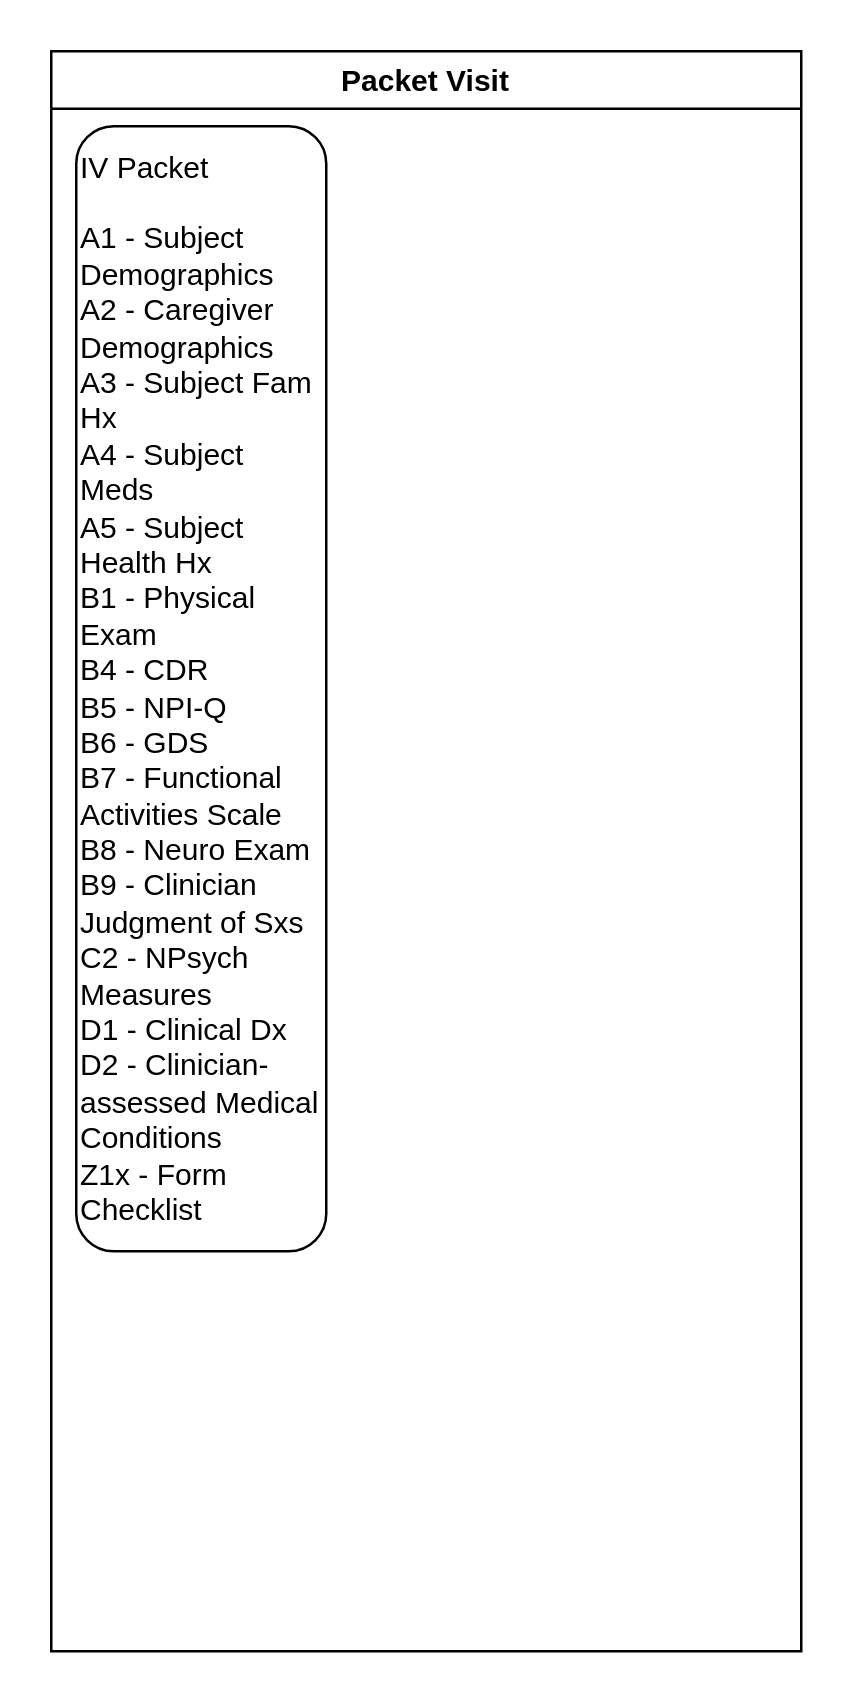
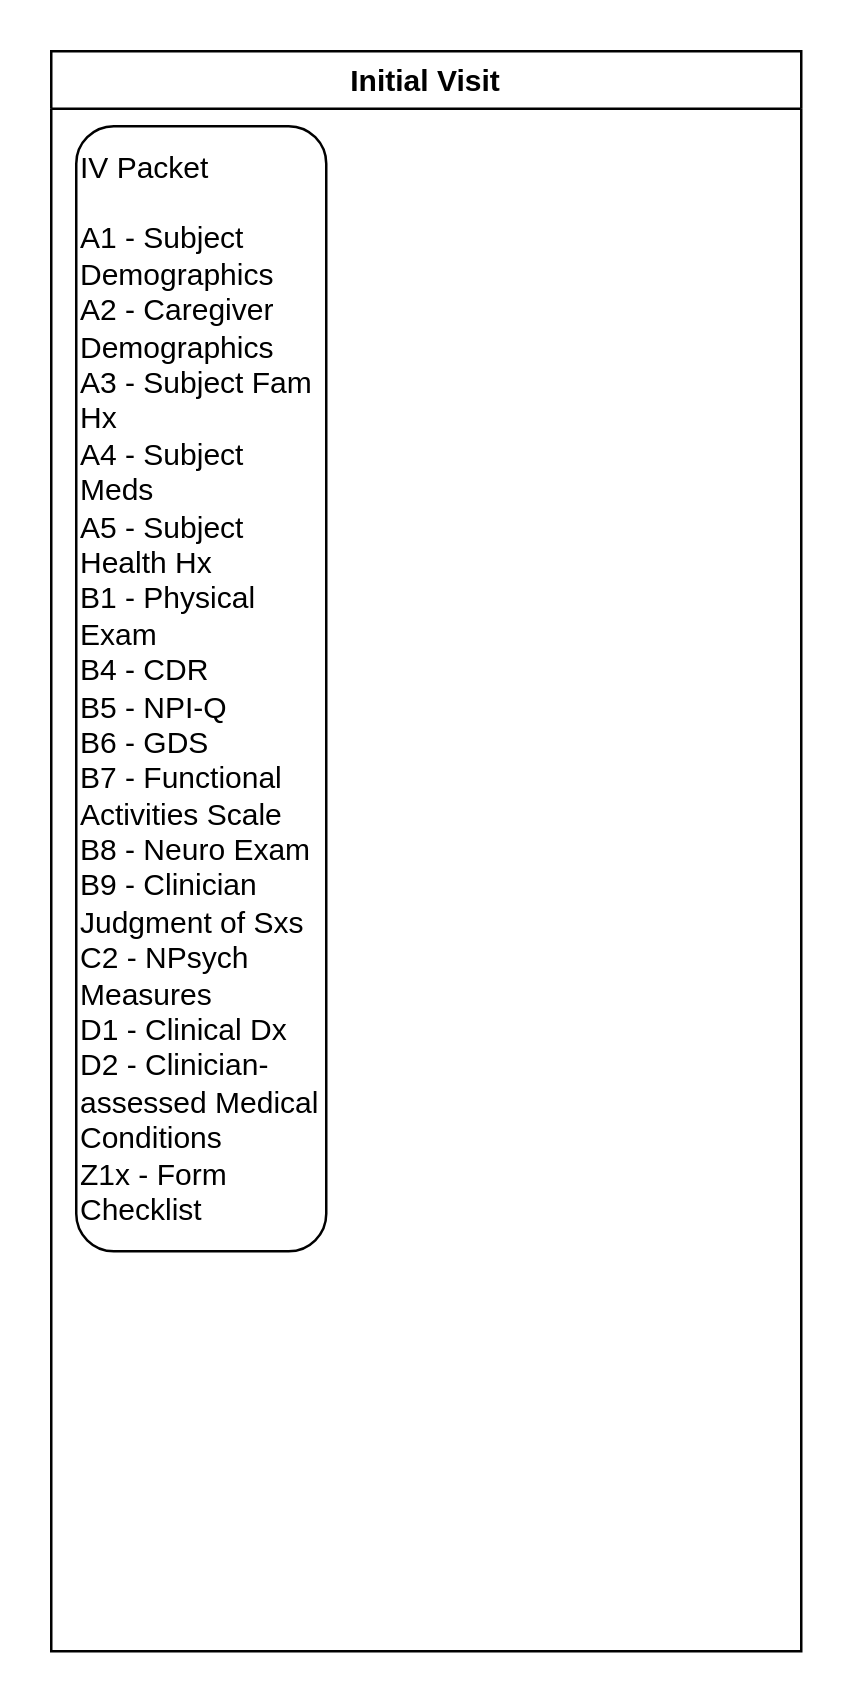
node "Packet Visit": label "Packet Visit" -> "Initial Visit"
